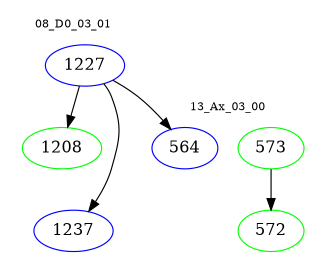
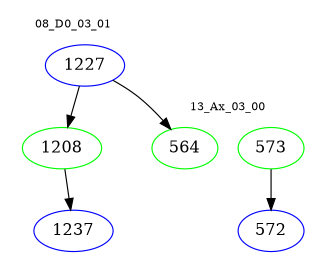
edge "1227" -> "1237": now "1208" -> "1237"
node "564": color blue -> green
node "572": color green -> blue
